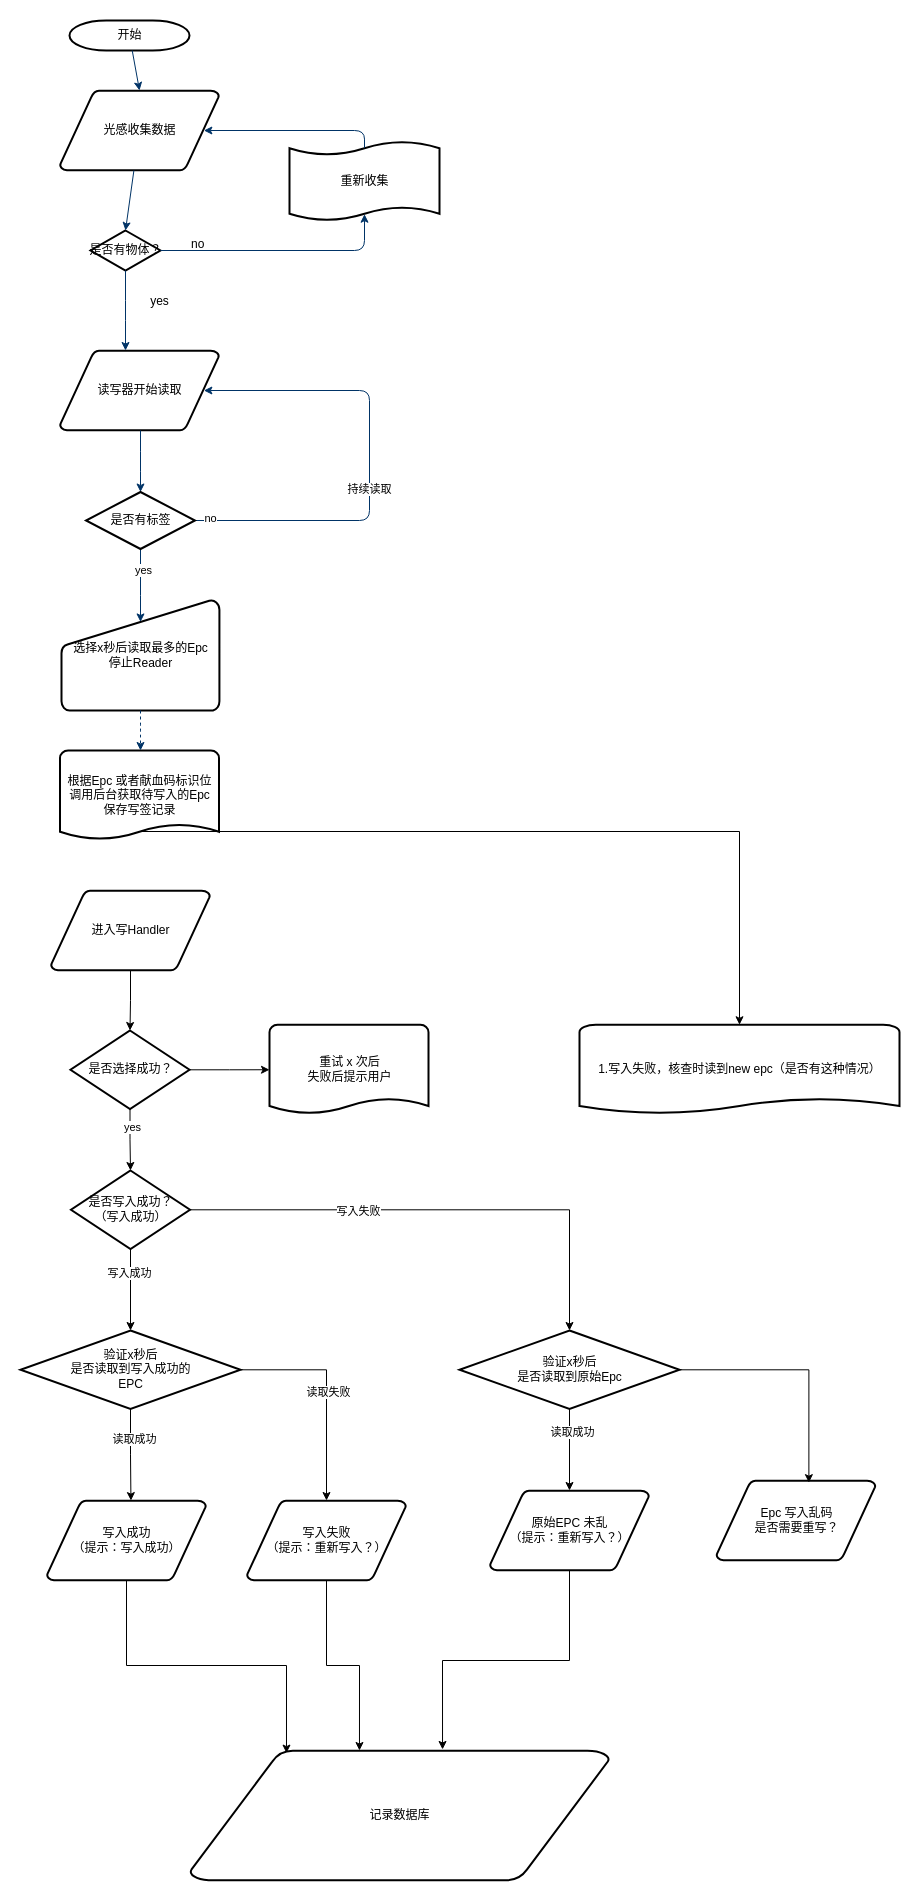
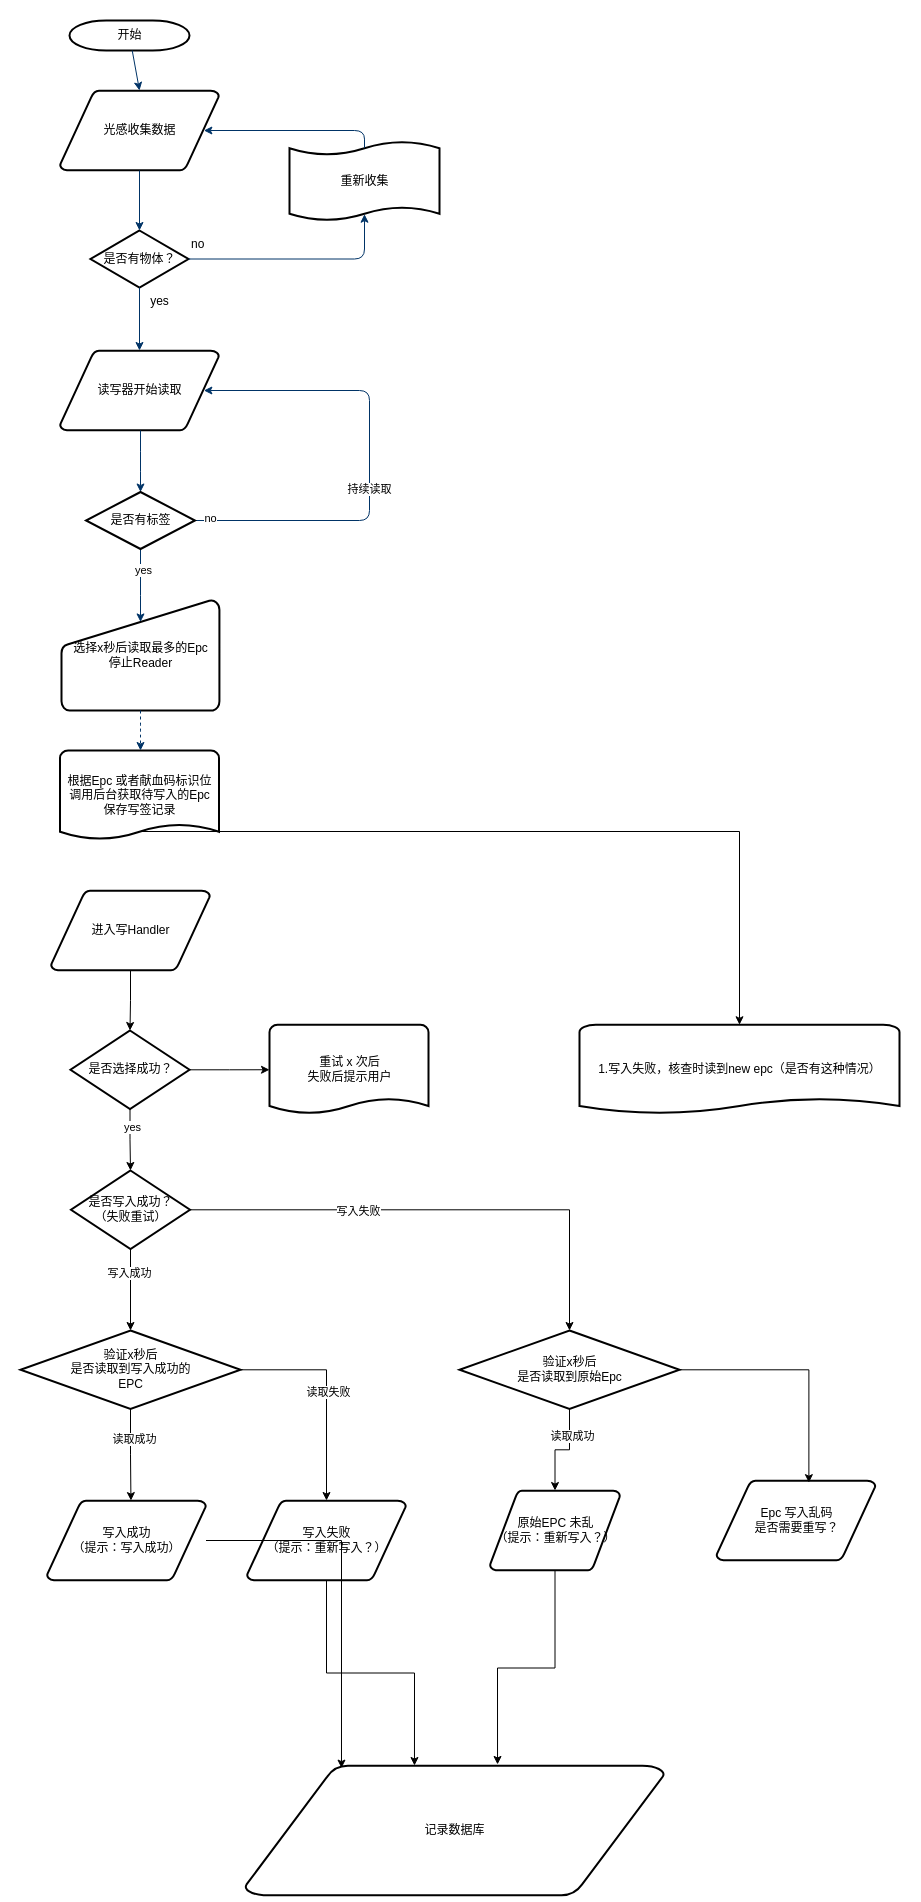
node "是否有物体？": size 70x40 -> 98x57
node "是否写入成功？ （写入成功）": label "是否写入成功？ （写入成功）" -> "是否写入成功？ （失败重试）"
node "原始EPC 未乱 （提示：重新写入？）": size 159x80 -> 130x80
node "记录数据库": moved (400, 1816) -> (455, 1831)
